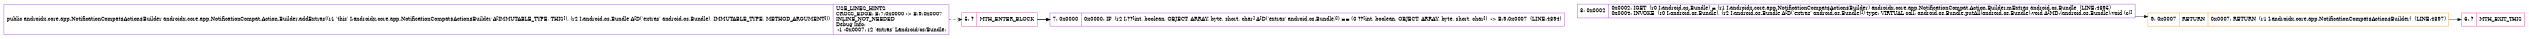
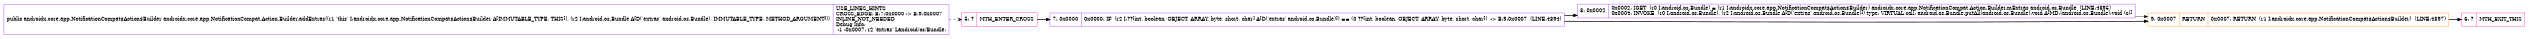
edge "7: 0x0000" -> "8: 0x0002": added
node "5: ?": text "MTH_ENTER_BLOCK" -> "MTH_ENTER_CROSS"
edge "9: 0x0007" -> "6: ?": style solid -> bold
edge "7: 0x0000" -> "9: 0x0007": added
